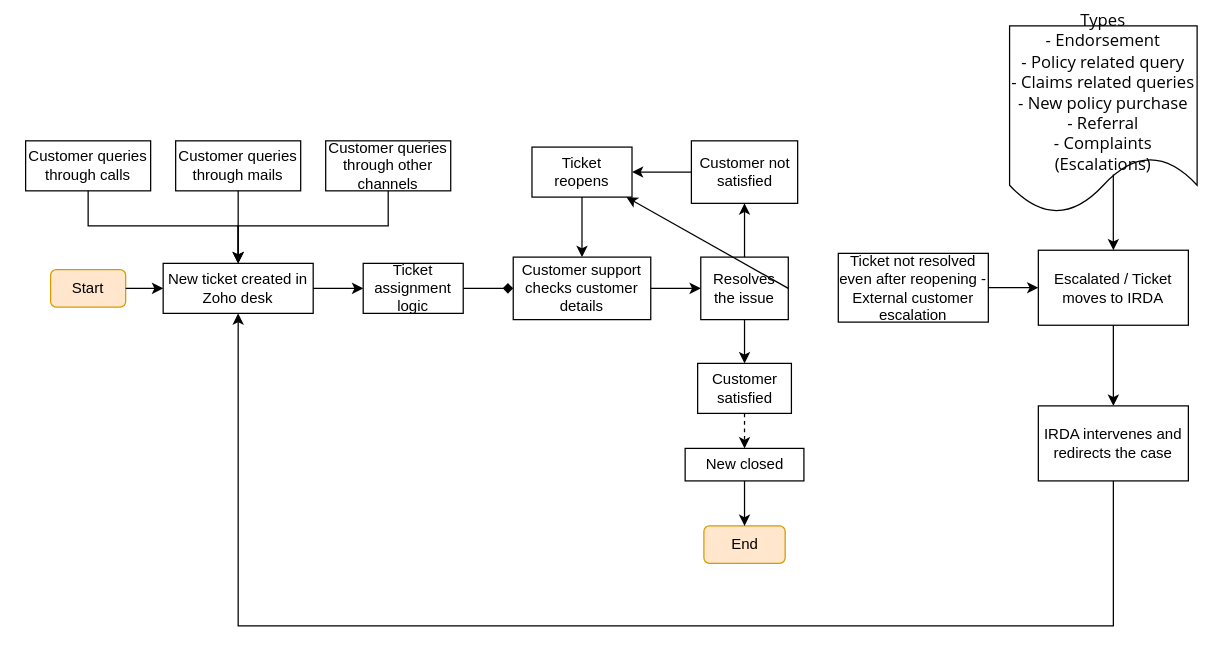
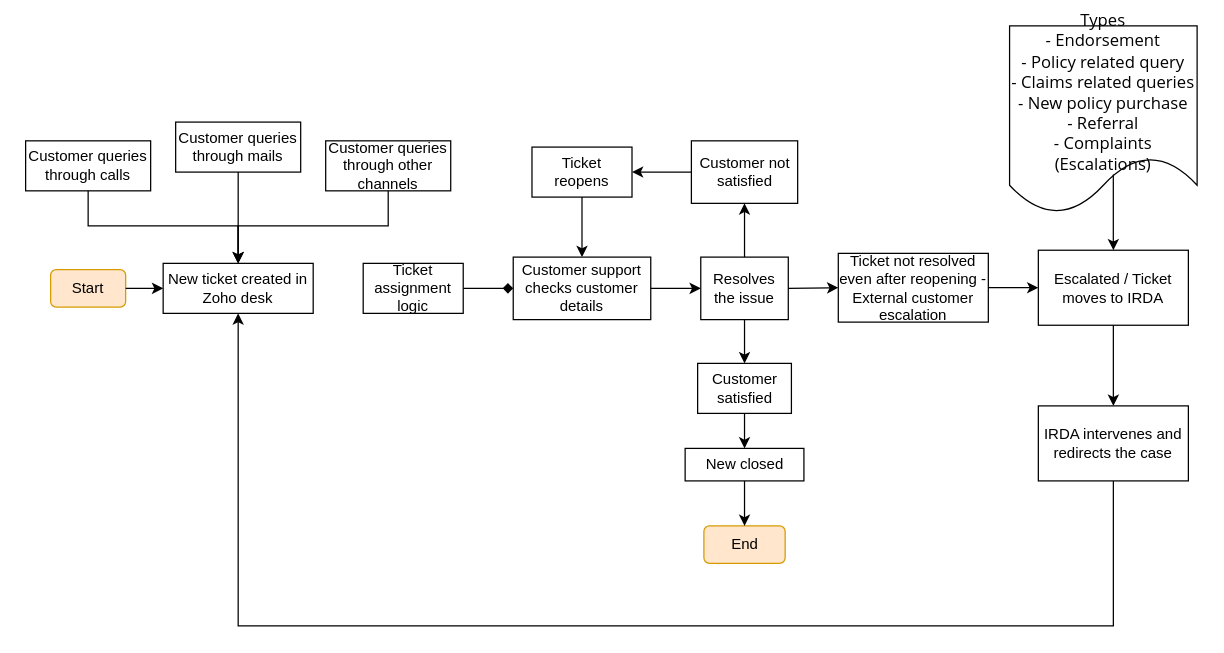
node "Customer queries through mails": moved (238, 166) -> (238, 147)
edge "Resolves the issue" -> "Ticket reopens": now "Resolves the issue" -> "Ticket not resolved even after reopening - External customer escalation"
edge "New ticket created in Zoho desk" -> "Ticket assignment logic": removed
edge "Customer satisfied" -> "New closed": style dashed -> solid
